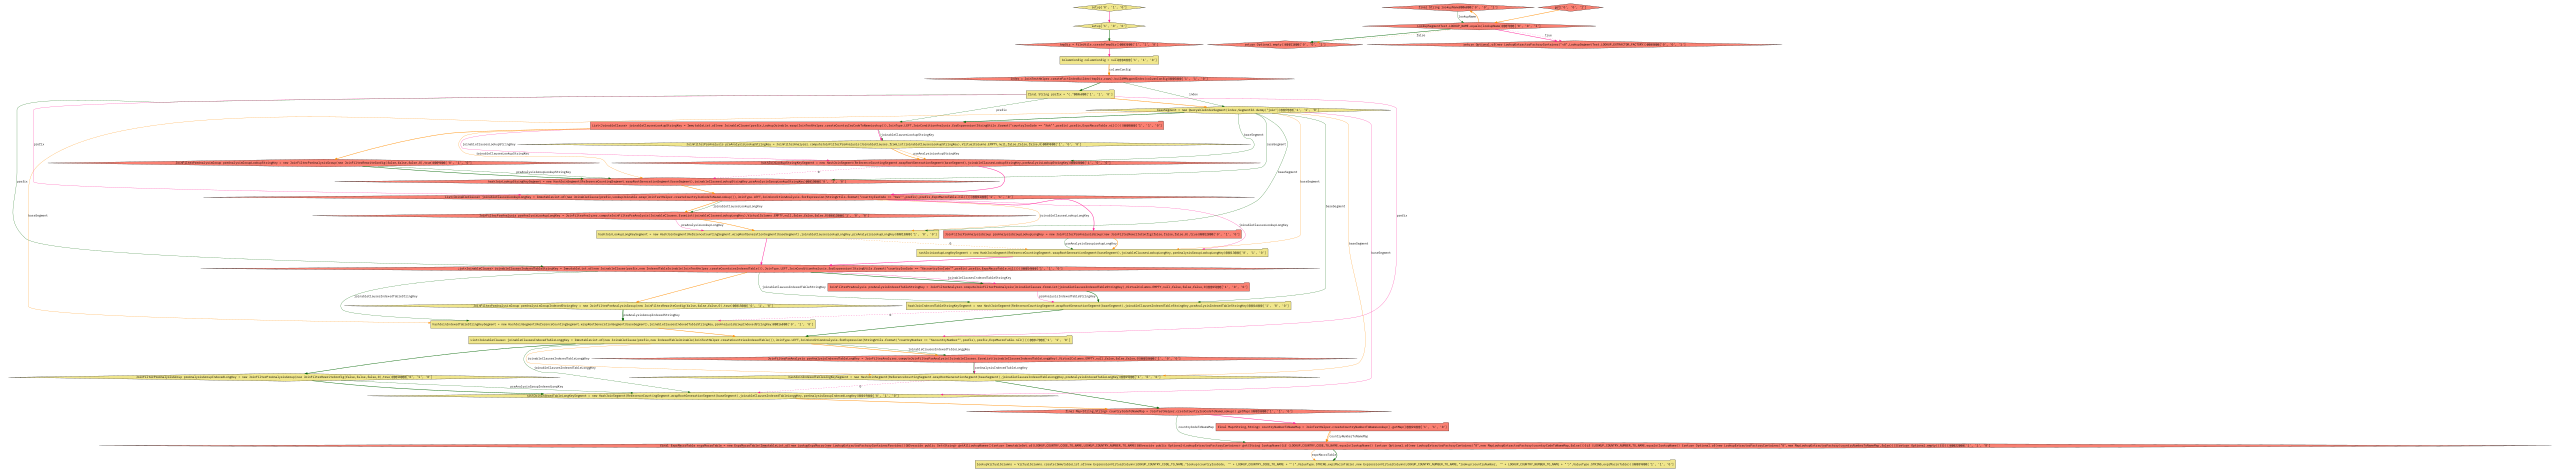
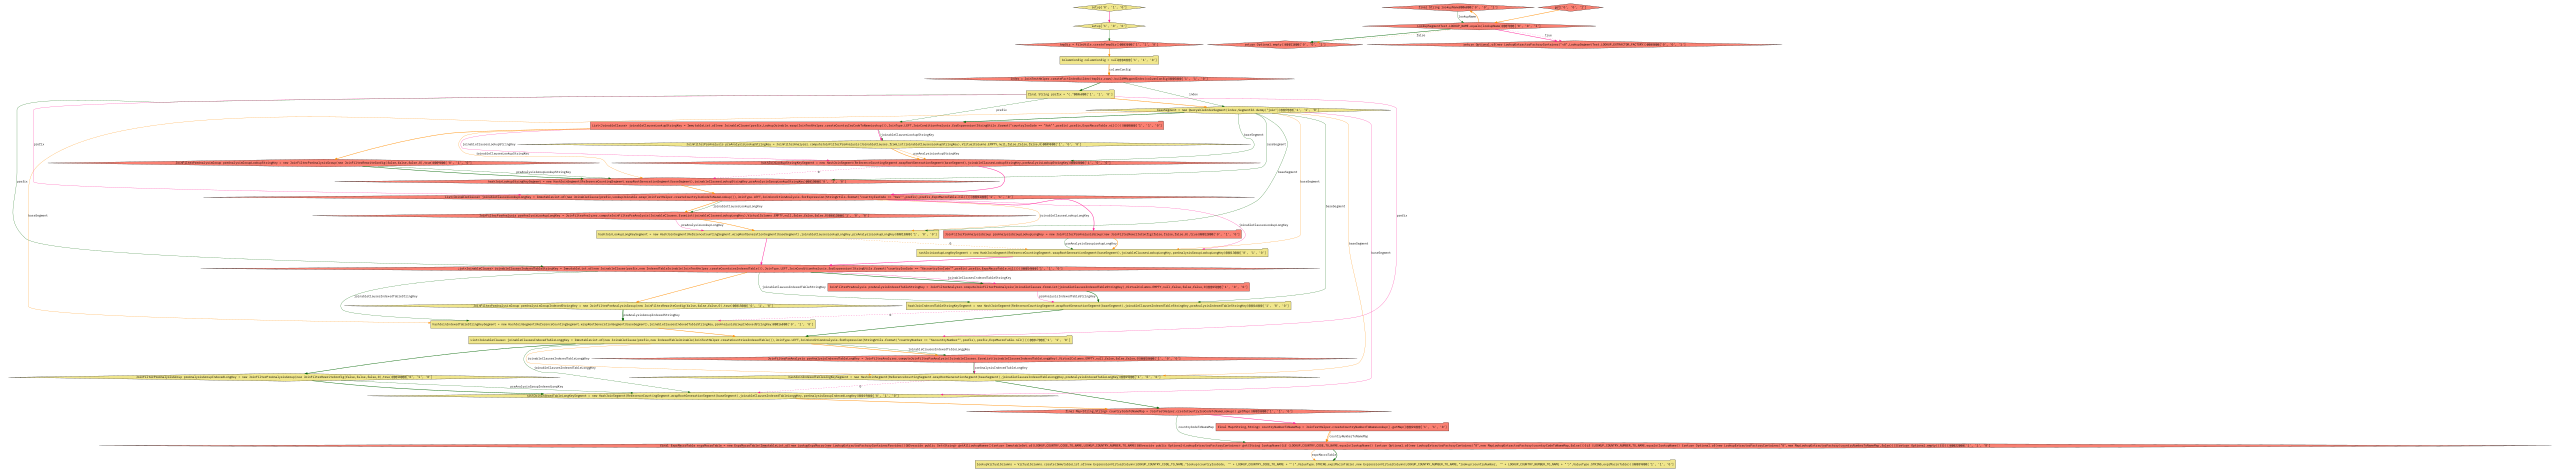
edge "setup['1', '0', '0']" -> "tmpDir = FileUtils.createTempDir()@@@3@@@['1', '1', '0']": style bold -> solid
edge "tmpDir = FileUtils.createTempDir()@@@3@@@['1', '1', '0']" -> "ColumnConfig columnConfig = null@@@4@@@['1', '1', '0']": color deeppink -> darkorange
